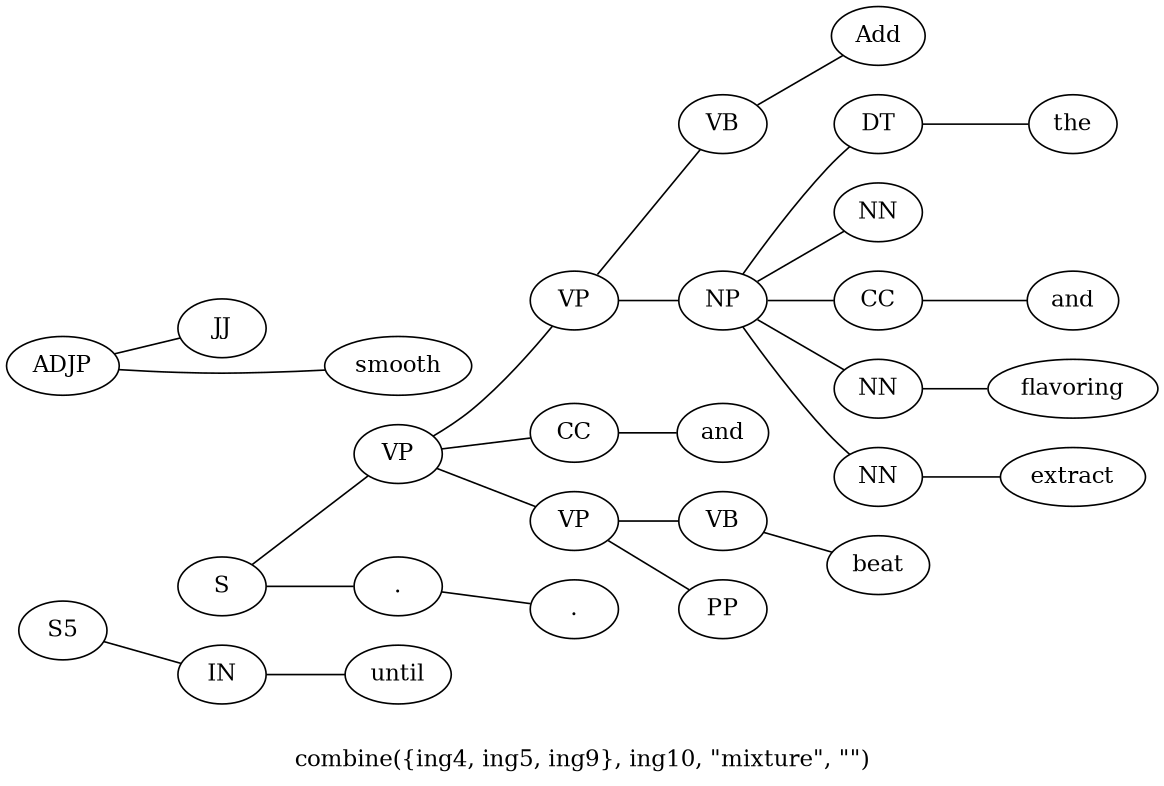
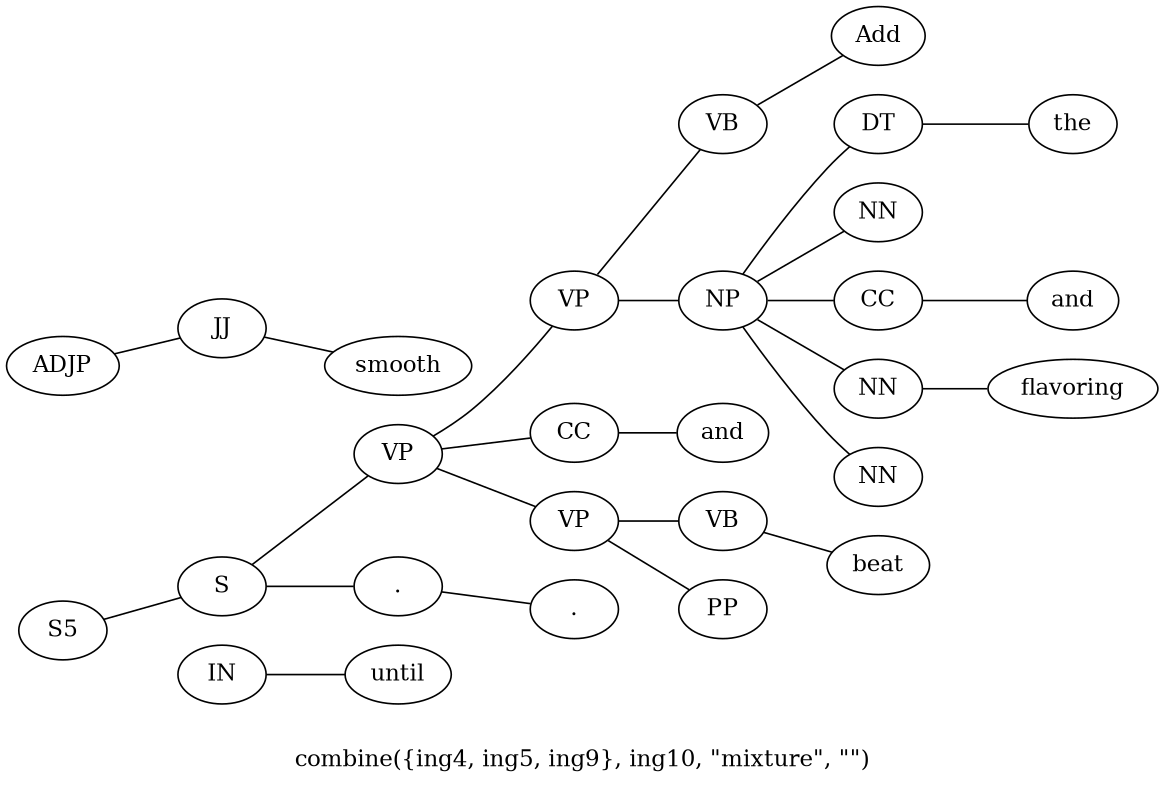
edge "ADJP" -- "smooth": now "JJ" -- "smooth"
node "extract": removed
edge "S5" -- "IN": now "S5" -- "S"
